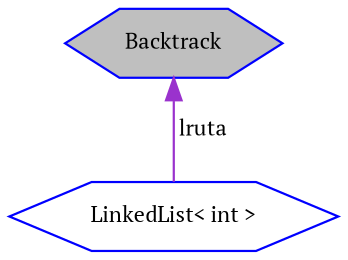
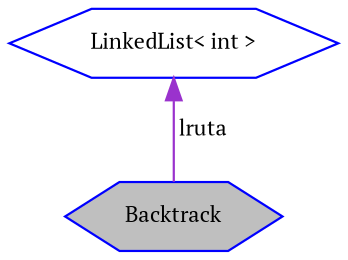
edge "LinkedList< int >" -> "Backtrack": reversed
